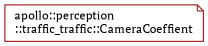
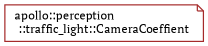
node "apollo::perception ::traffic_traffic::CameraCoeffient": label "apollo::perception ::traffic_traffic::CameraCoeffient" -> "apollo::perception ::traffic_light::CameraCoeffient"
